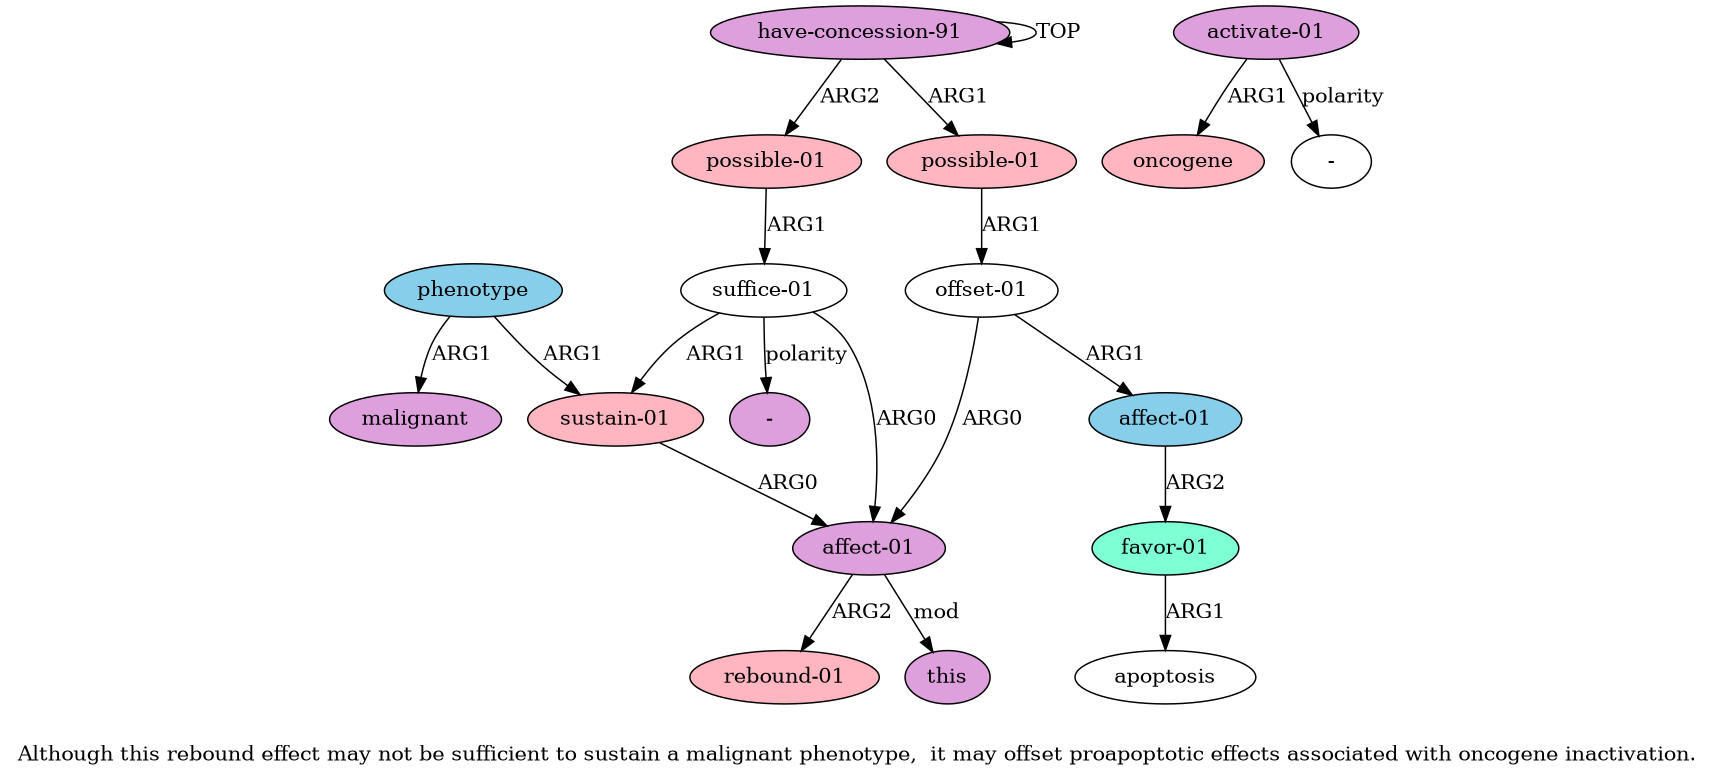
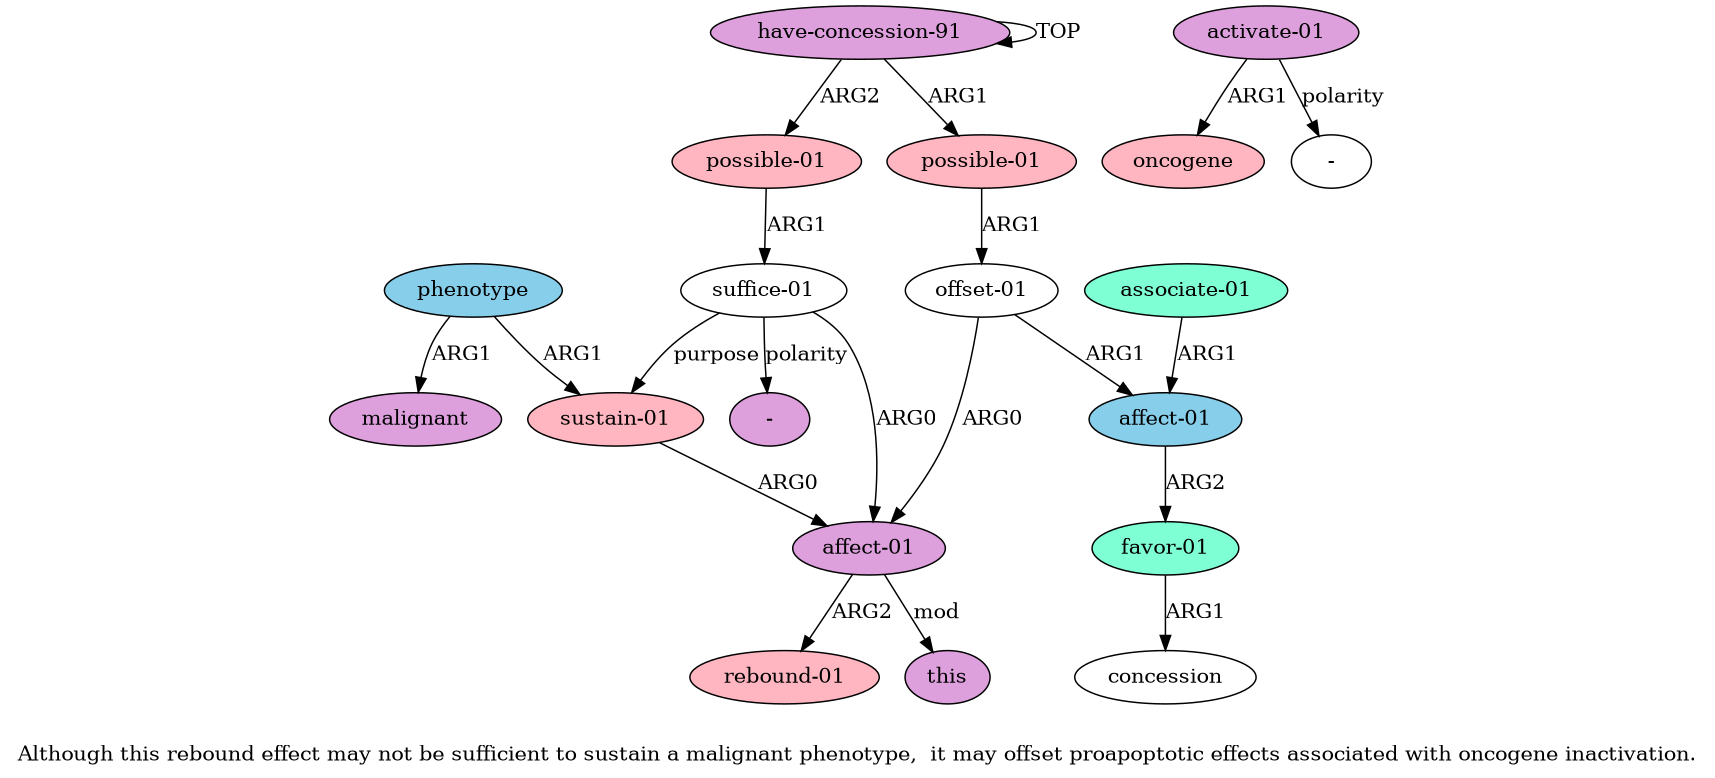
node "associate-01": added
edge "suffice-01" -> "sustain-01": label "ARG1" -> "purpose"
node "apoptosis": label "apoptosis" -> "concession"
